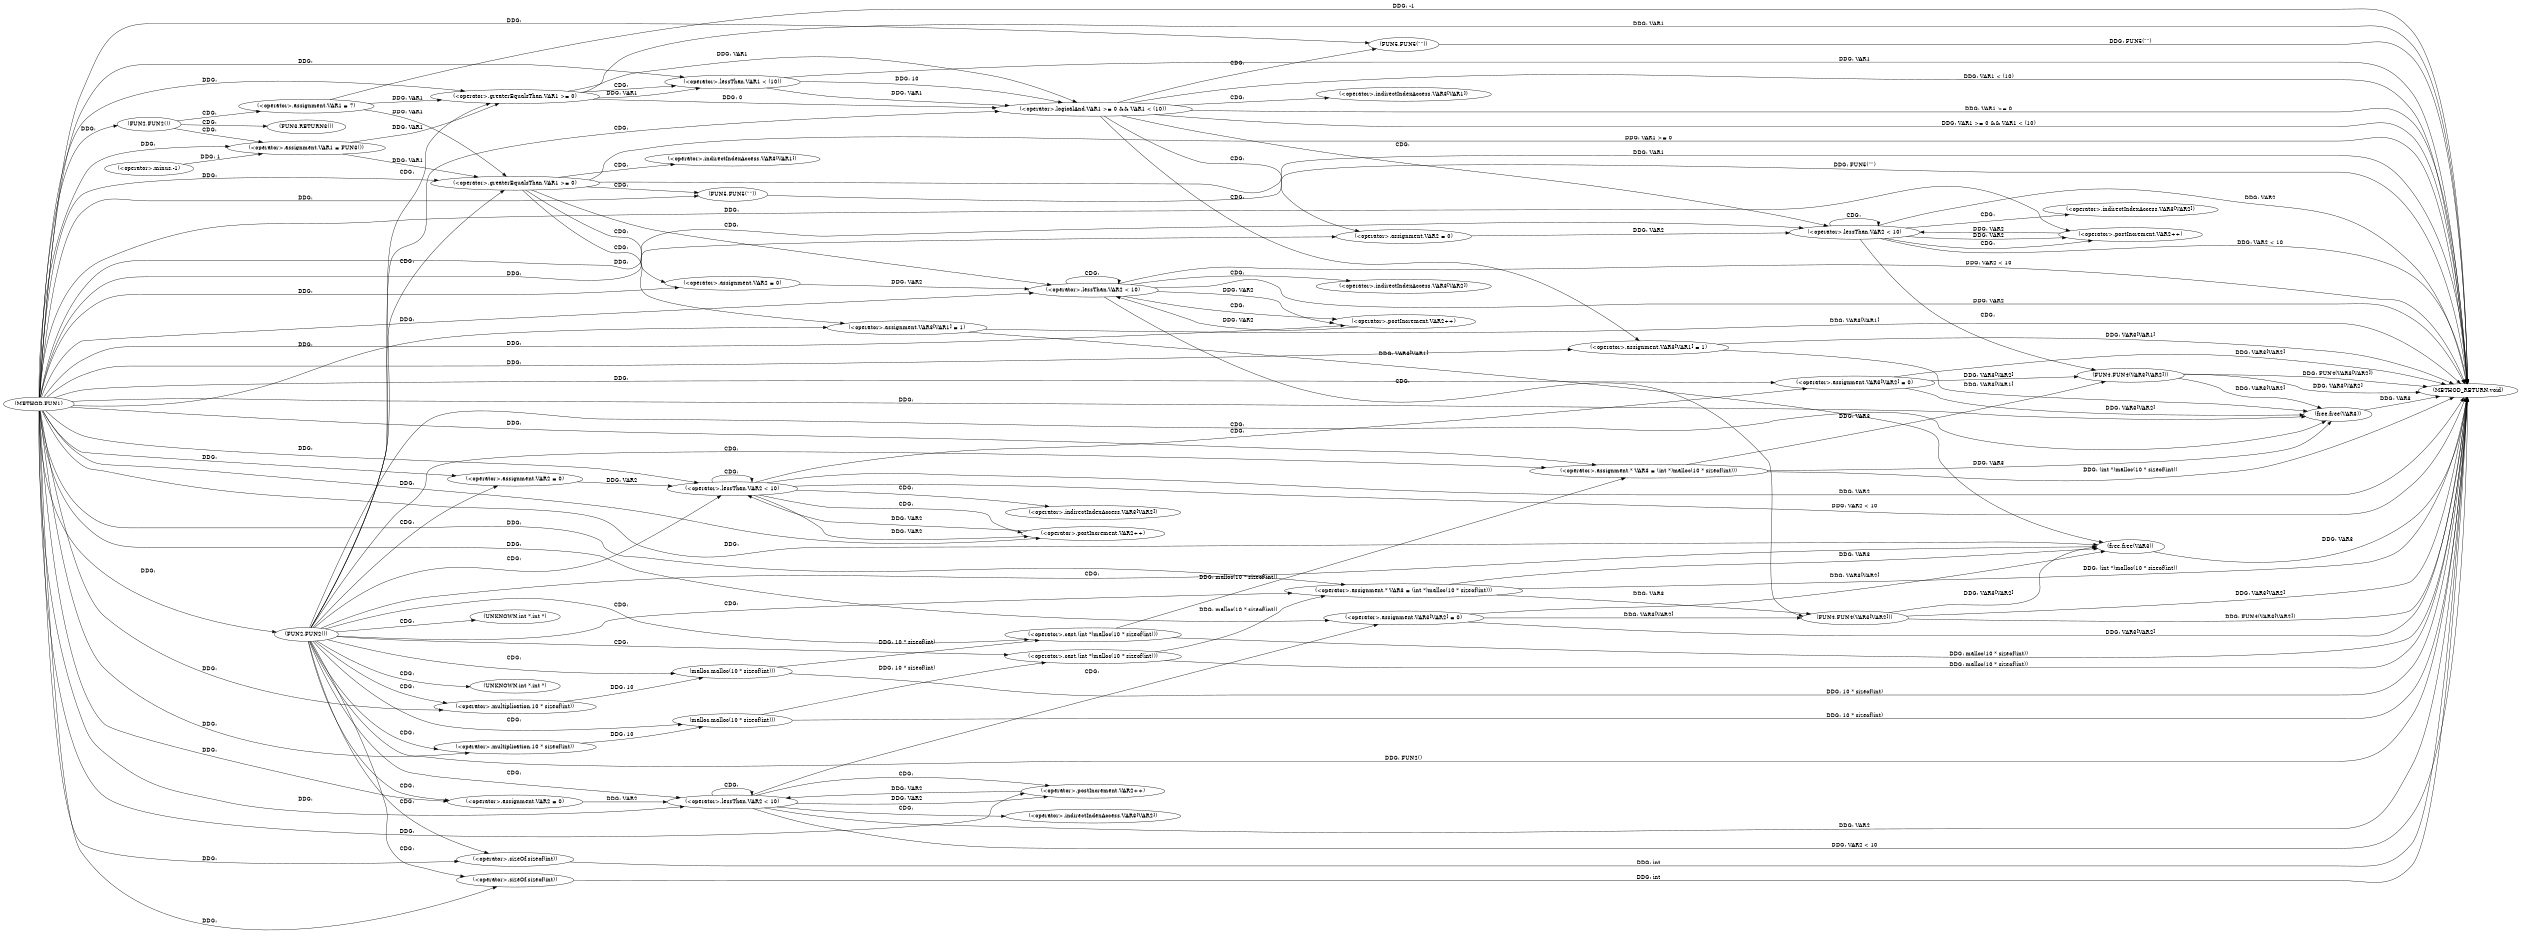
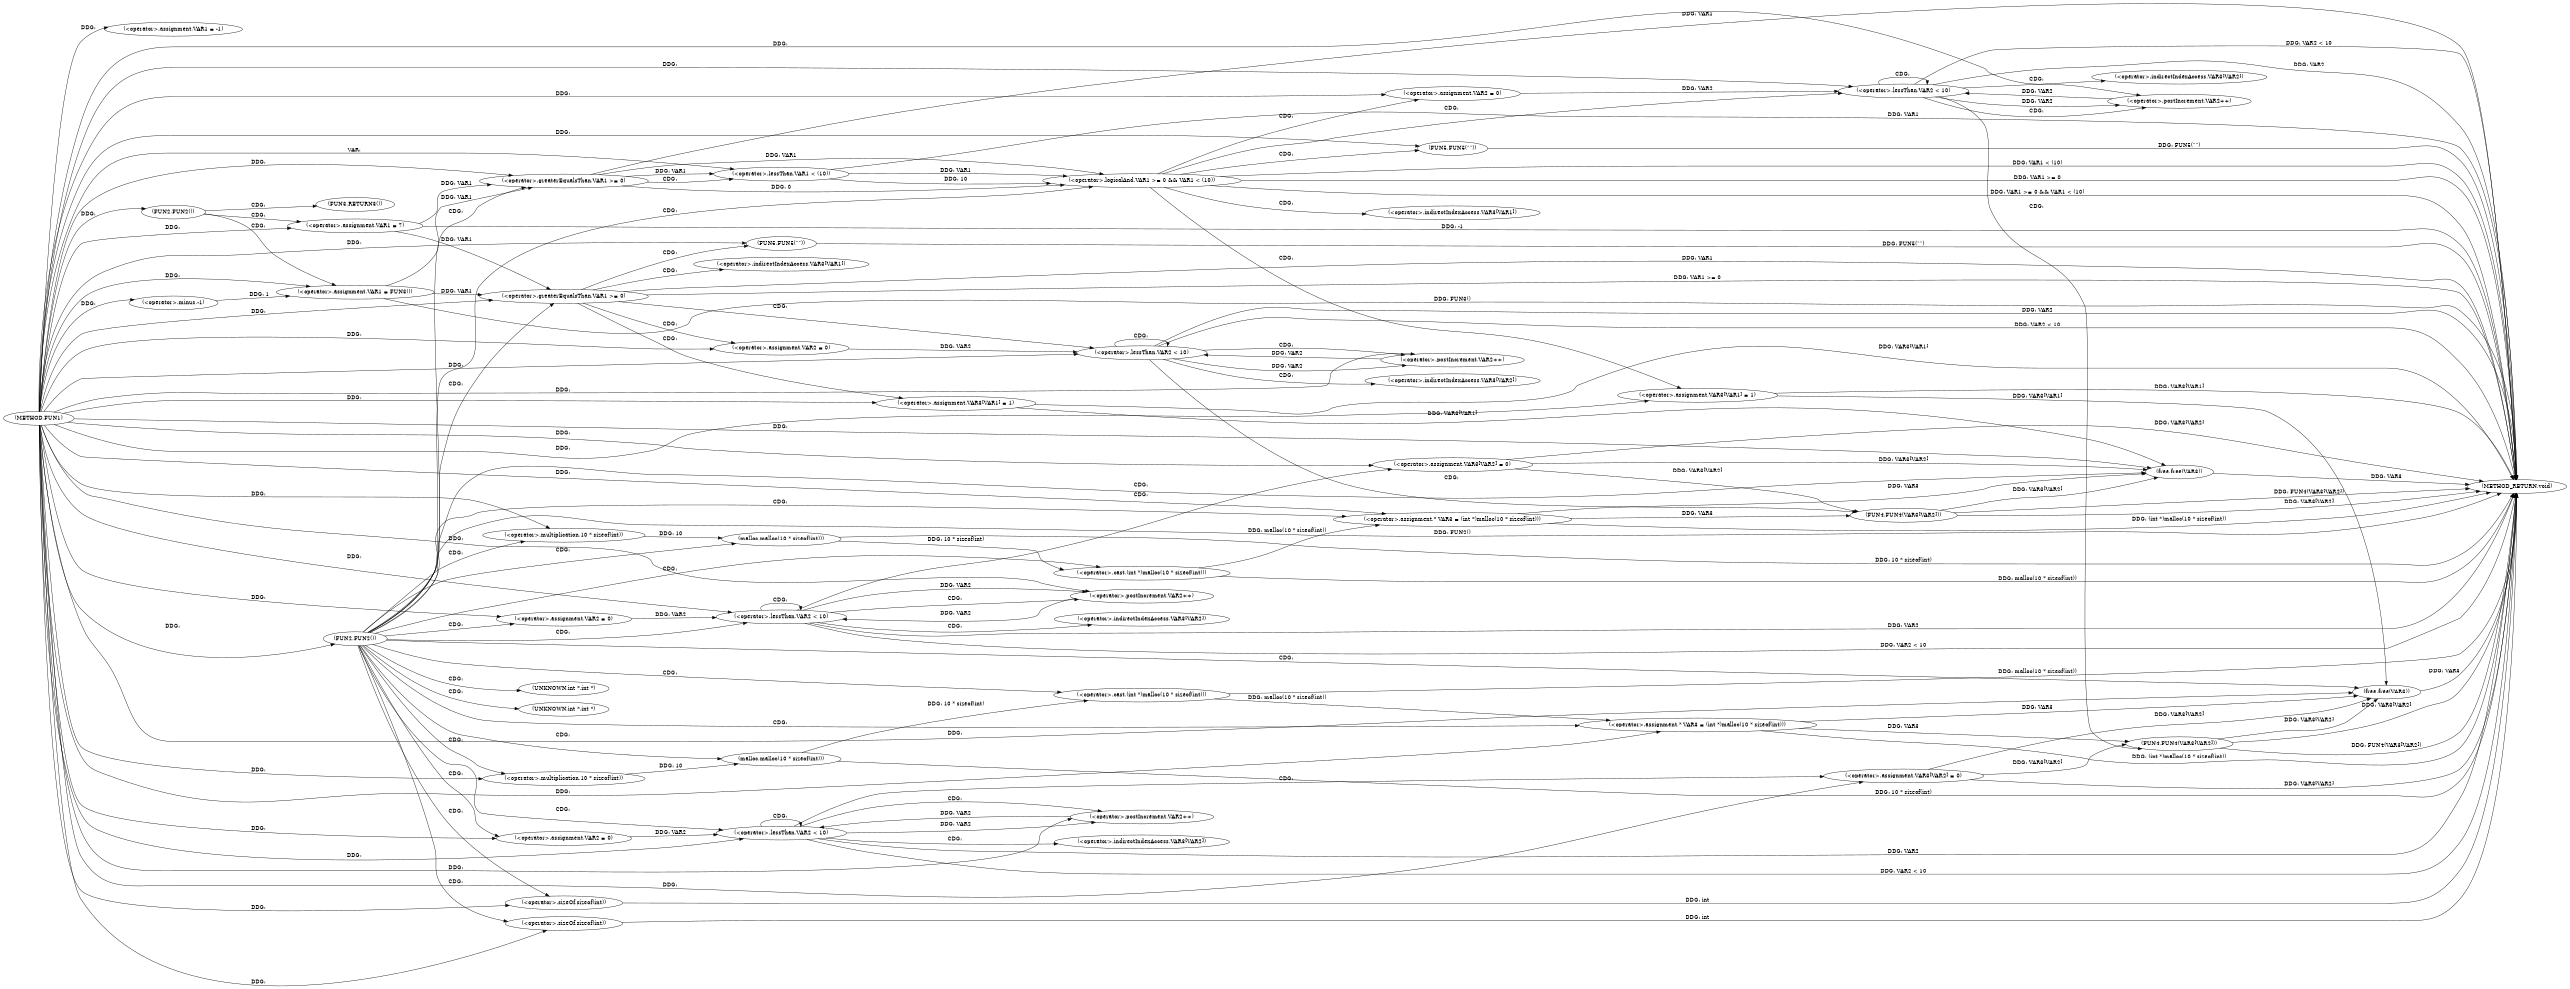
node "(<operator>.assignment,VAR1 = -1)": added
edge "(METHOD,FUN1)" -> "(<operator>.lessThan,VAR1 < (10))": label "DDG: " -> "VAR: "
edge "(METHOD,FUN1)" -> "(<operator>.assignment,VAR1 = 7)": added, label "DDG:"
edge "(<operator>.assignment,VAR1 = FUN3())" -> "(METHOD_RETURN,void)": added, label "DDG: FUN3()"
edge "(METHOD,FUN1)" -> "(<operator>.minus,-1)": added, label "DDG:"
